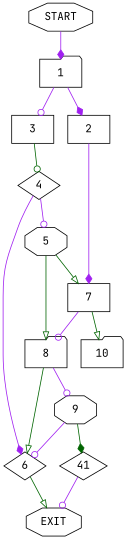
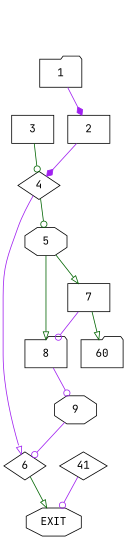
node "START": removed
edge "1" -> "3": removed
edge "2" -> "7": now "2" -> "4"
edge "4" -> "5": color purple -> darkgreen
edge "4" -> "6": arrowhead diamond -> onormal
node "10": label "10" -> "60"
edge "8" -> "6": removed
edge "9" -> "41": removed
